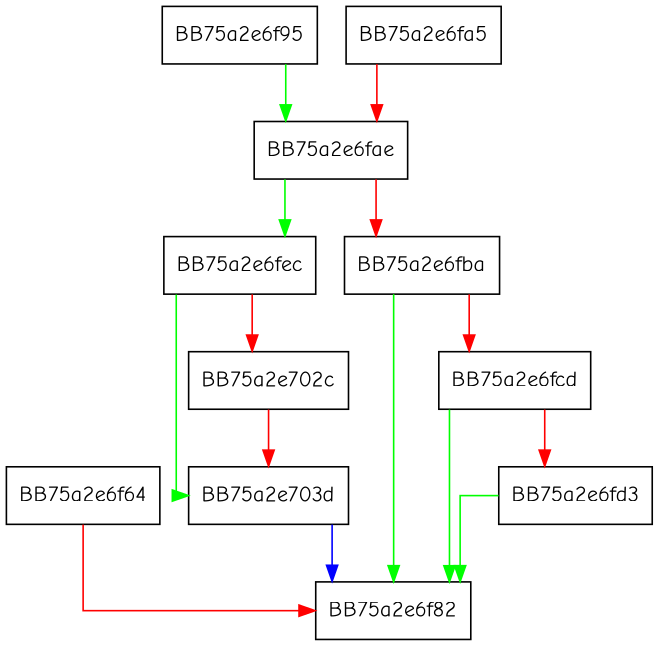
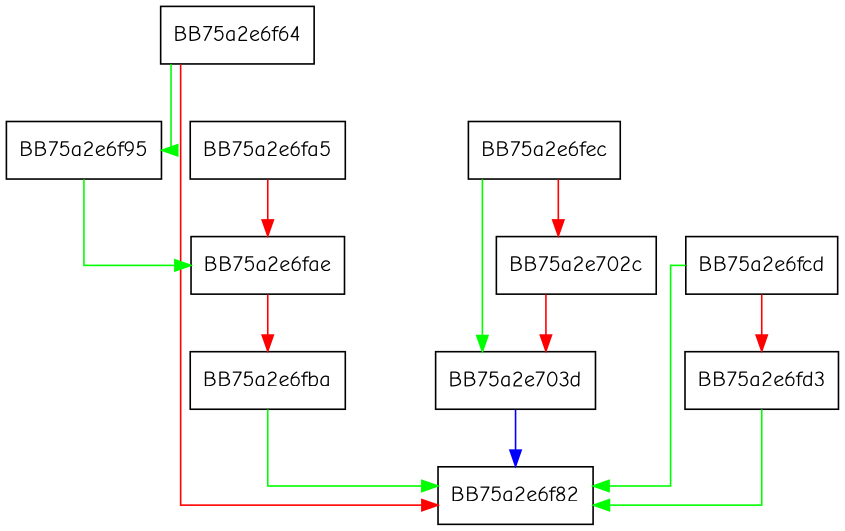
edge "BB75a2e6f64" -> "BB75a2e6f95": added
edge "BB75a2e6fae" -> "BB75a2e6fec": removed
edge "BB75a2e6fba" -> "BB75a2e6fcd": removed
